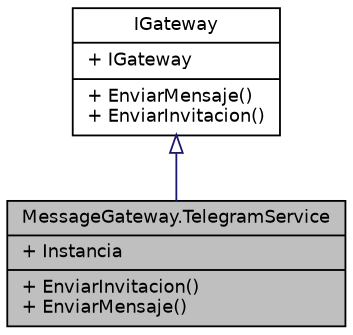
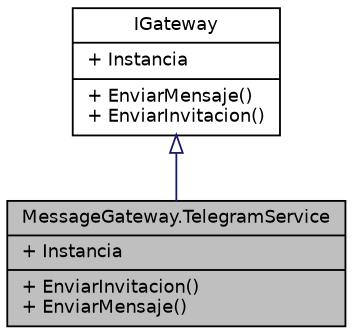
node "IGateway": text "+ IGateway" -> "+ Instancia"
